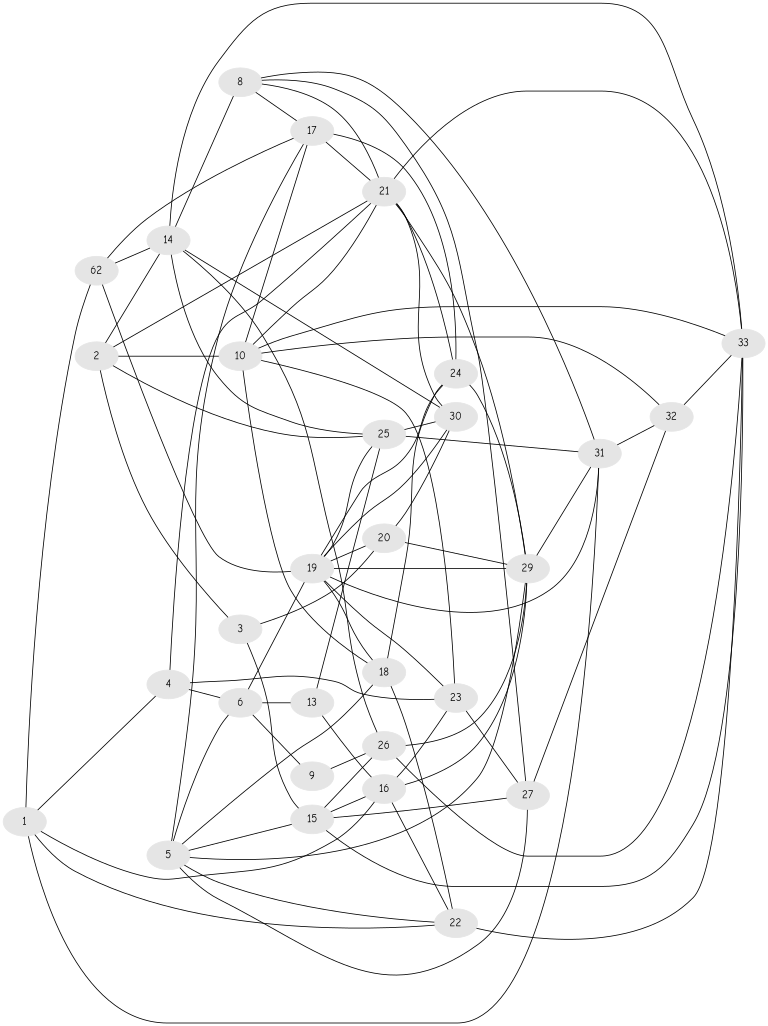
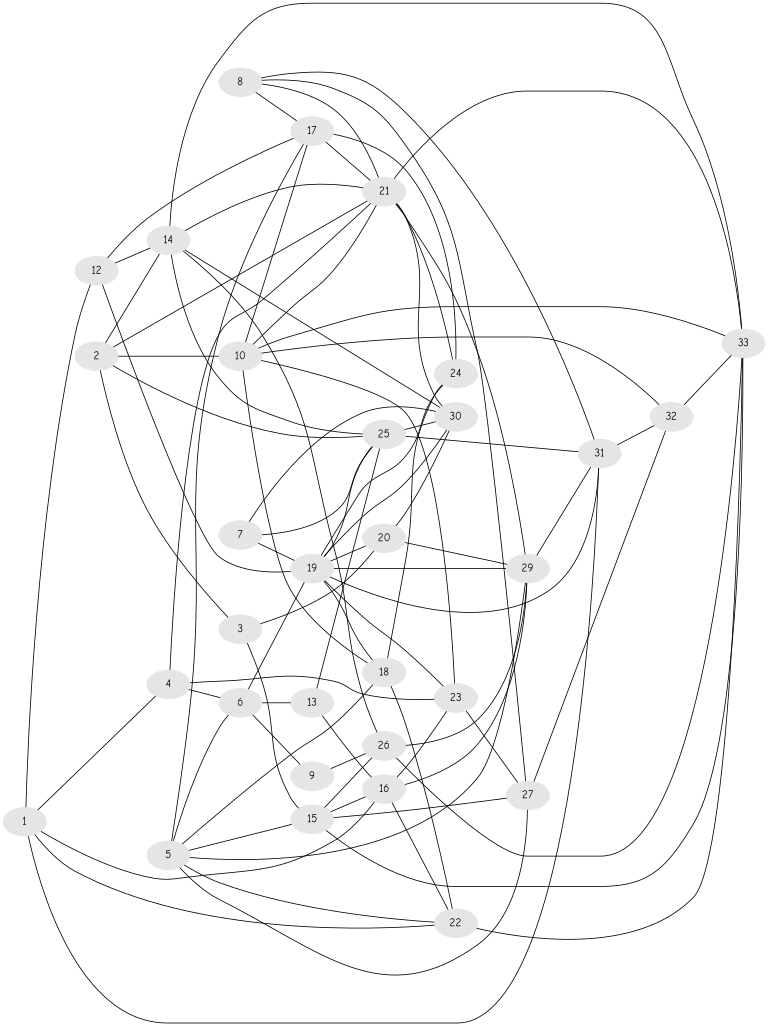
edge "8" -- "14": now "21" -- "14"
node "62": label "62" -> "12"
edge "24" -- "29": removed
node "7": added
